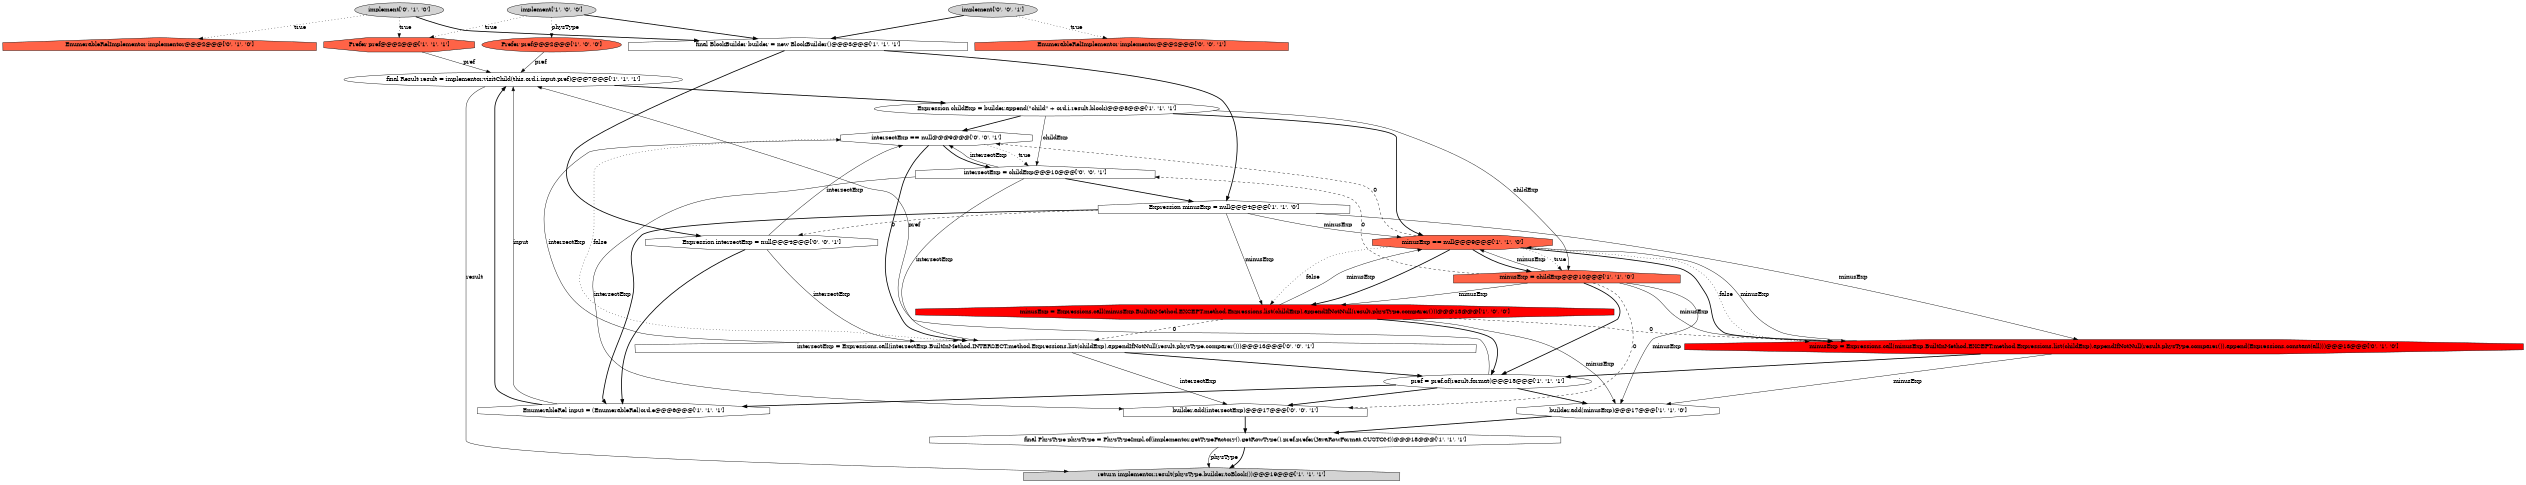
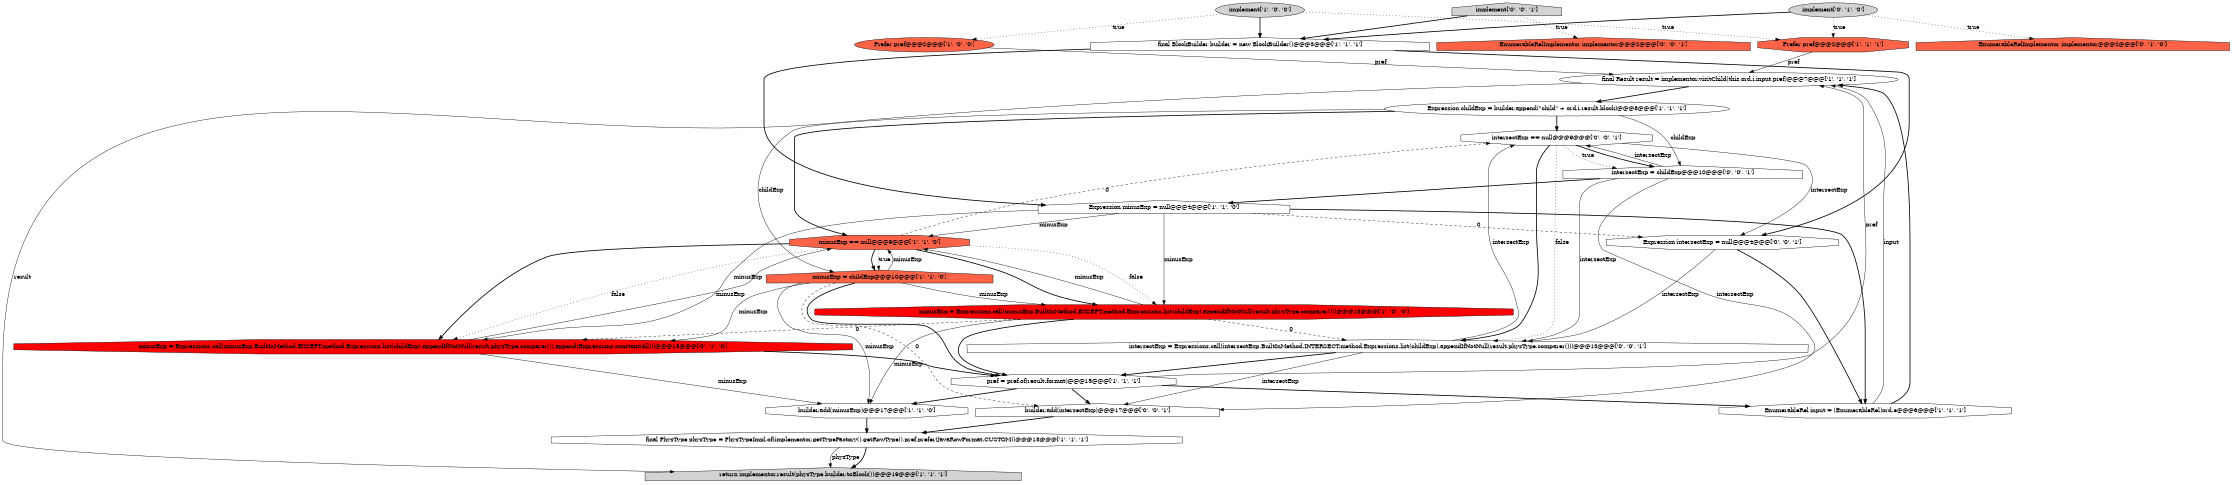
node "implement['0', '0', '1']": shape ellipse -> house
edge "implement['1', '0', '0']" -> "Prefer pref@@@2@@@['1', '0', '0']": label "physType" -> "true"
edge "Expression intersectExp = null@@@4@@@['0', '0', '1']" -> "intersectExp == null@@@9@@@['0', '0', '1']": reversed
edge "minusExp = childExp@@@10@@@['1', '1', '0']" -> "intersectExp = childExp@@@10@@@['0', '0', '1']": removed, label "0"
node "pref = pref.of(result.format)@@@15@@@['1', '1', '1']": shape ellipse -> octagon
